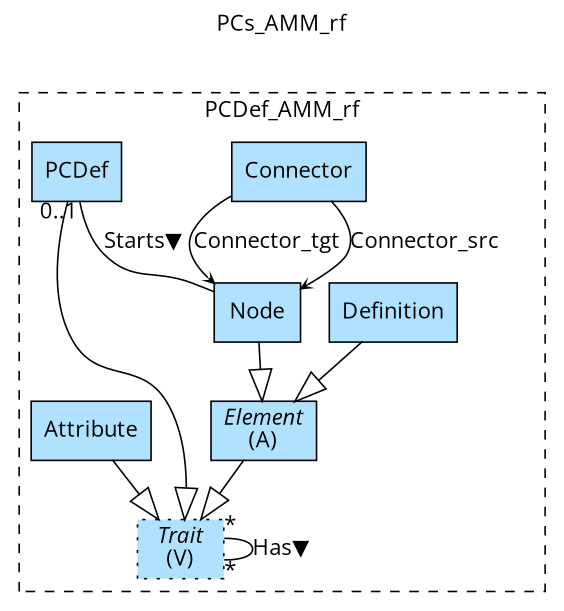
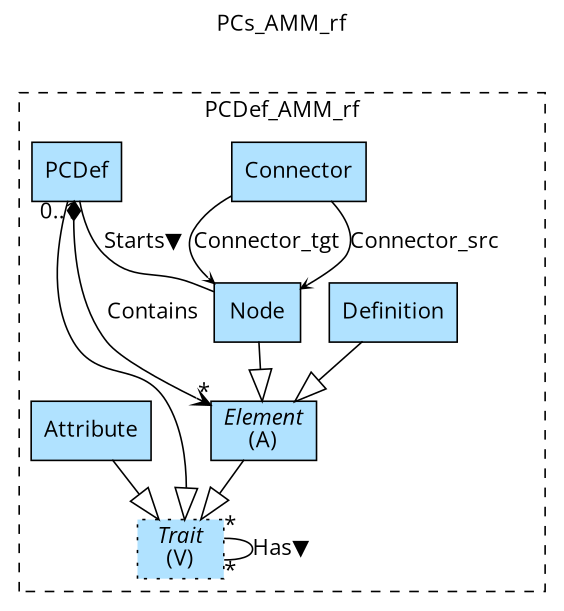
edge "PCDef" -- "Element": added, label "Contains"
